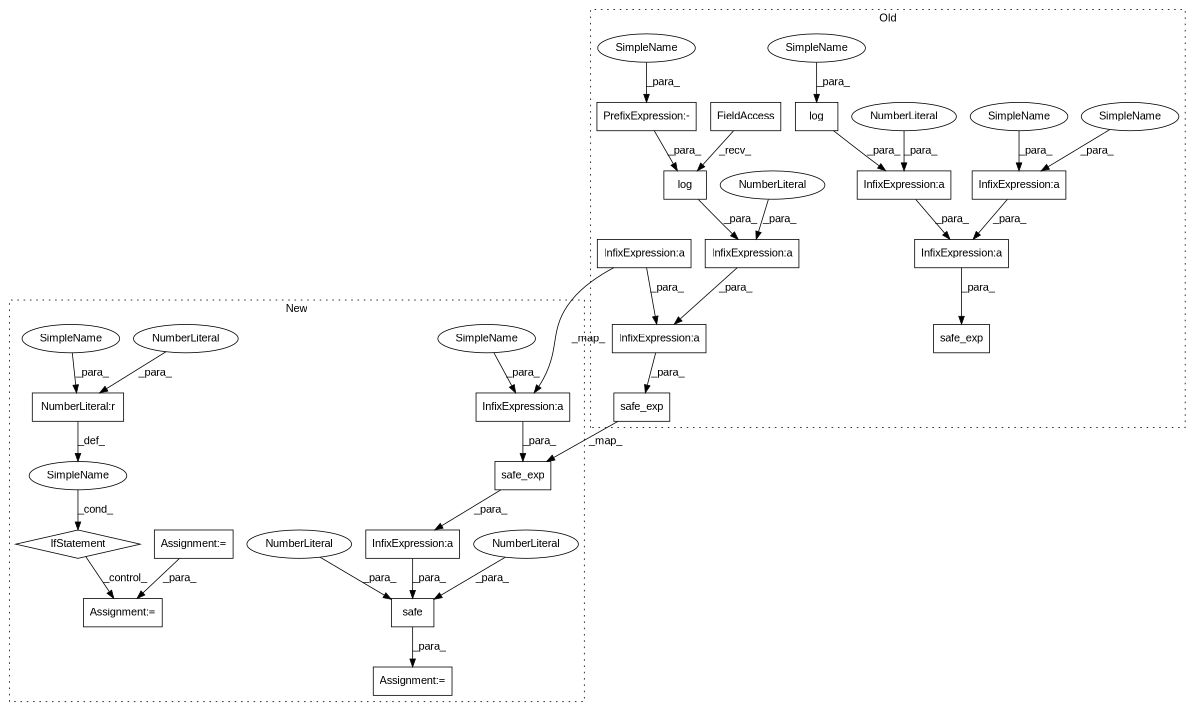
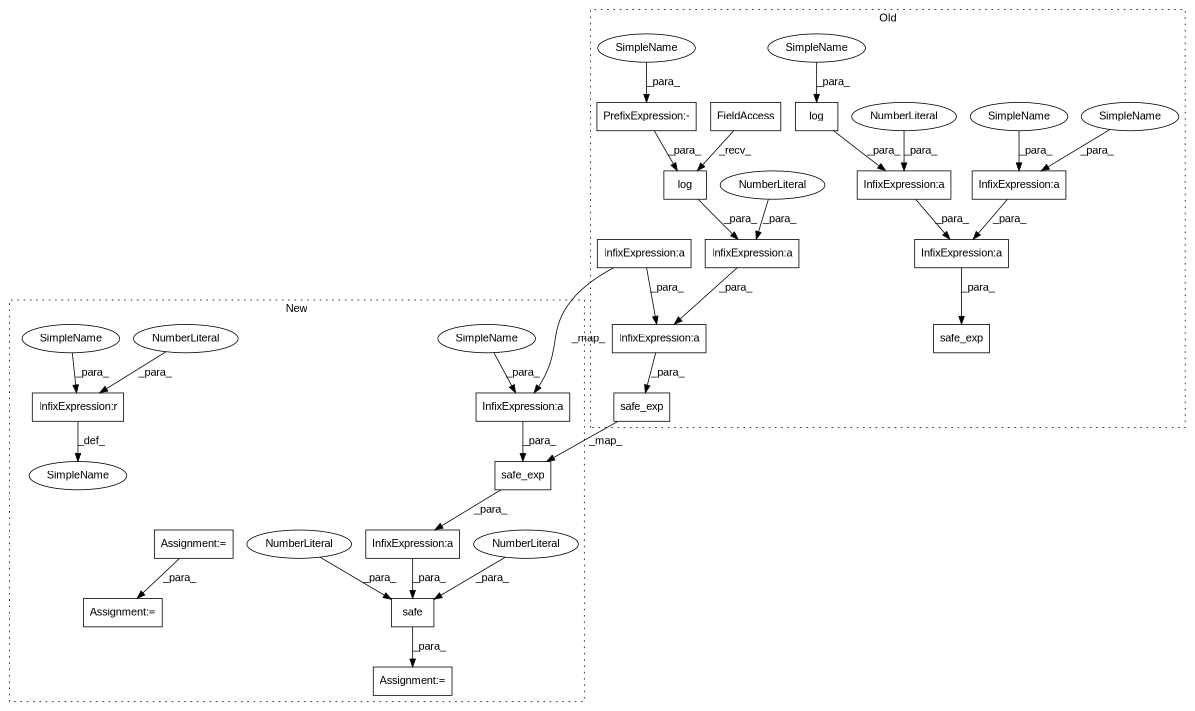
node "NumberLiteral:r": label "NumberLiteral:r" -> "InfixExpression:r"
node "IfStatement": removed
